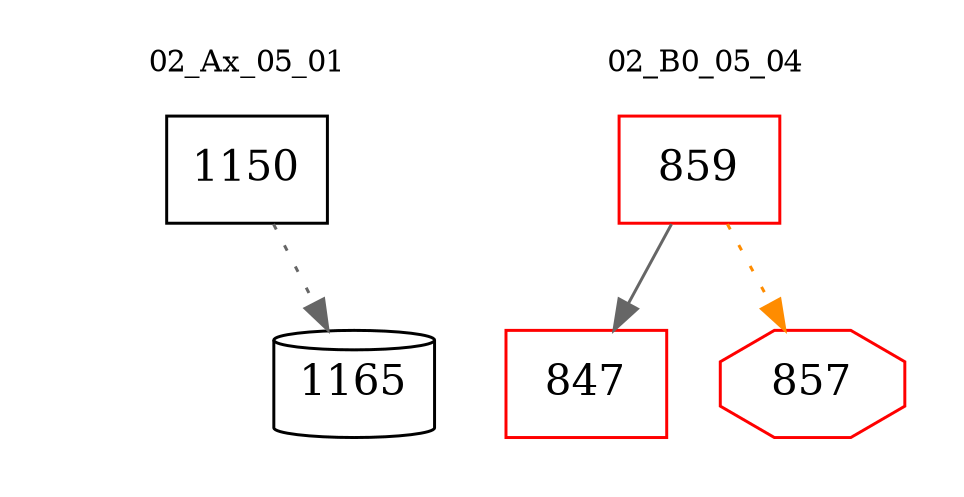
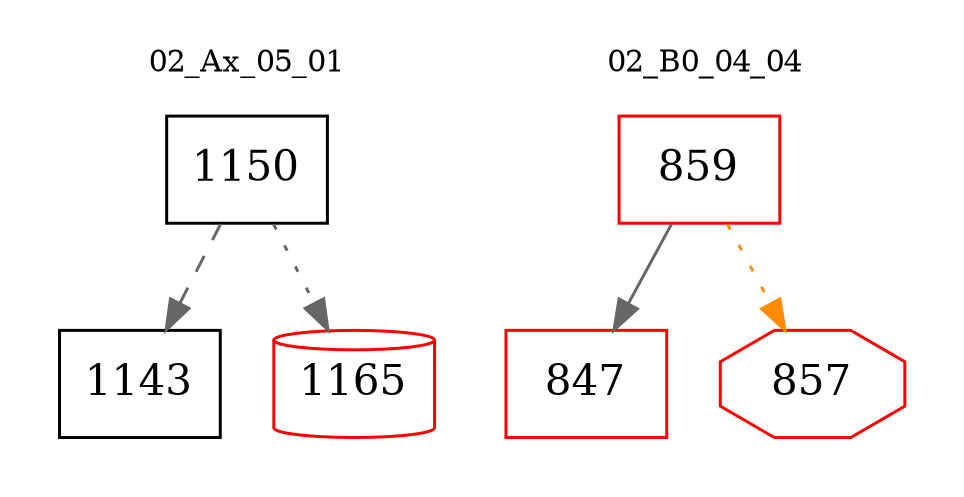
cluster "02_B0_05_04": label "02_B0_05_04" -> "02_B0_04_04"
node "1143": added
node "1165": color black -> red
